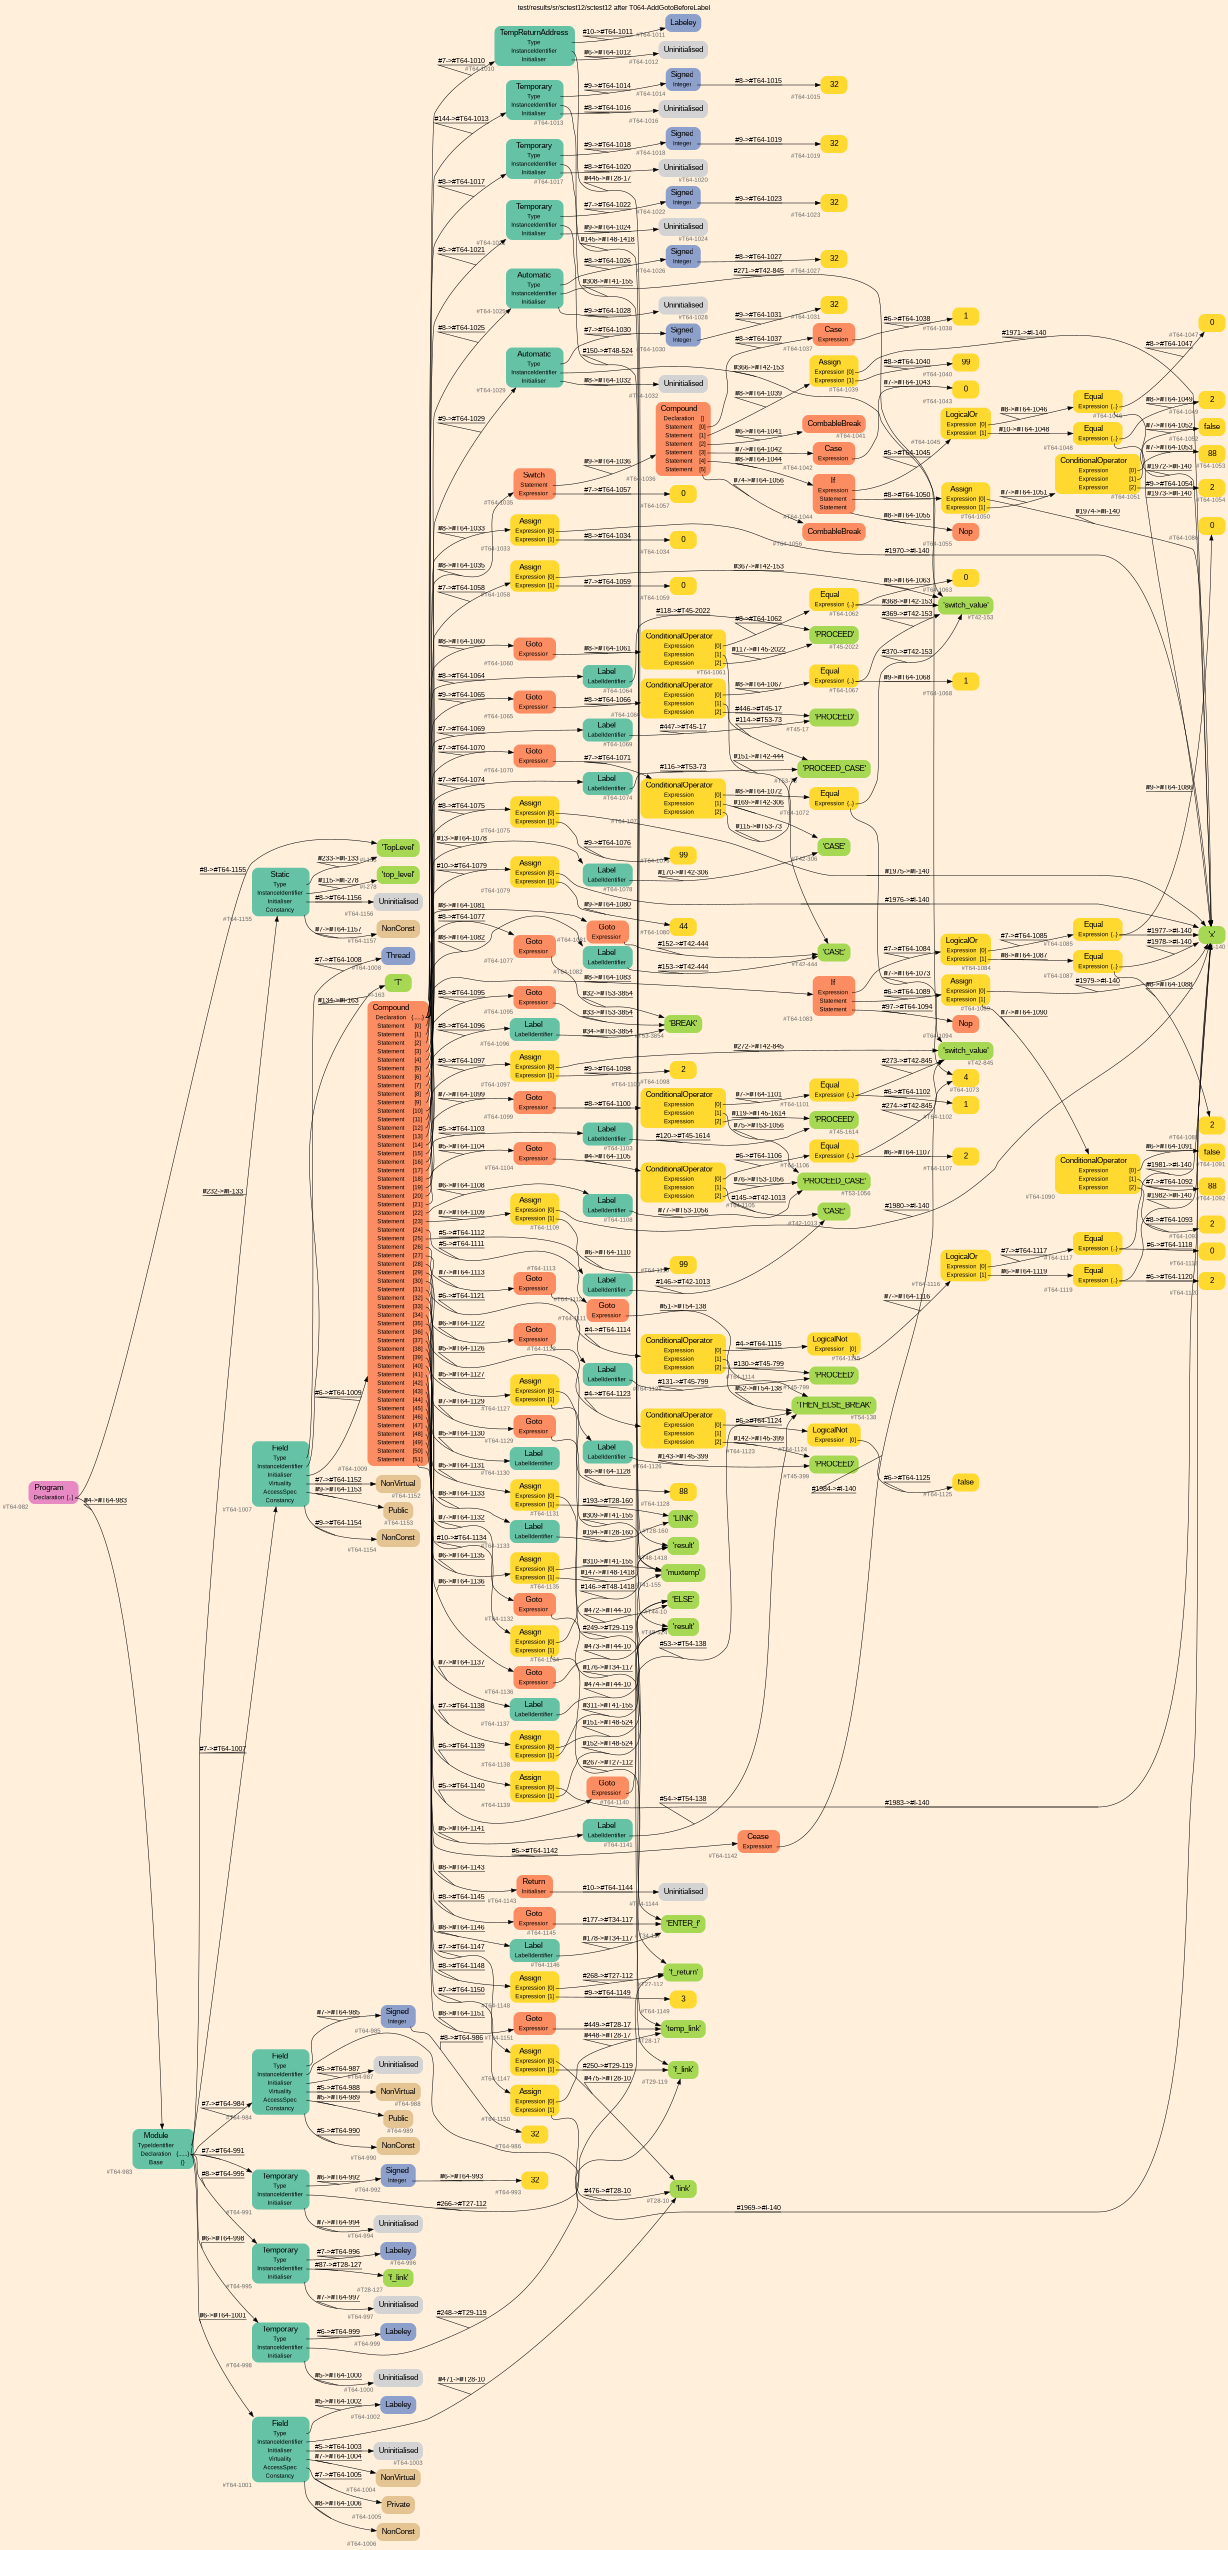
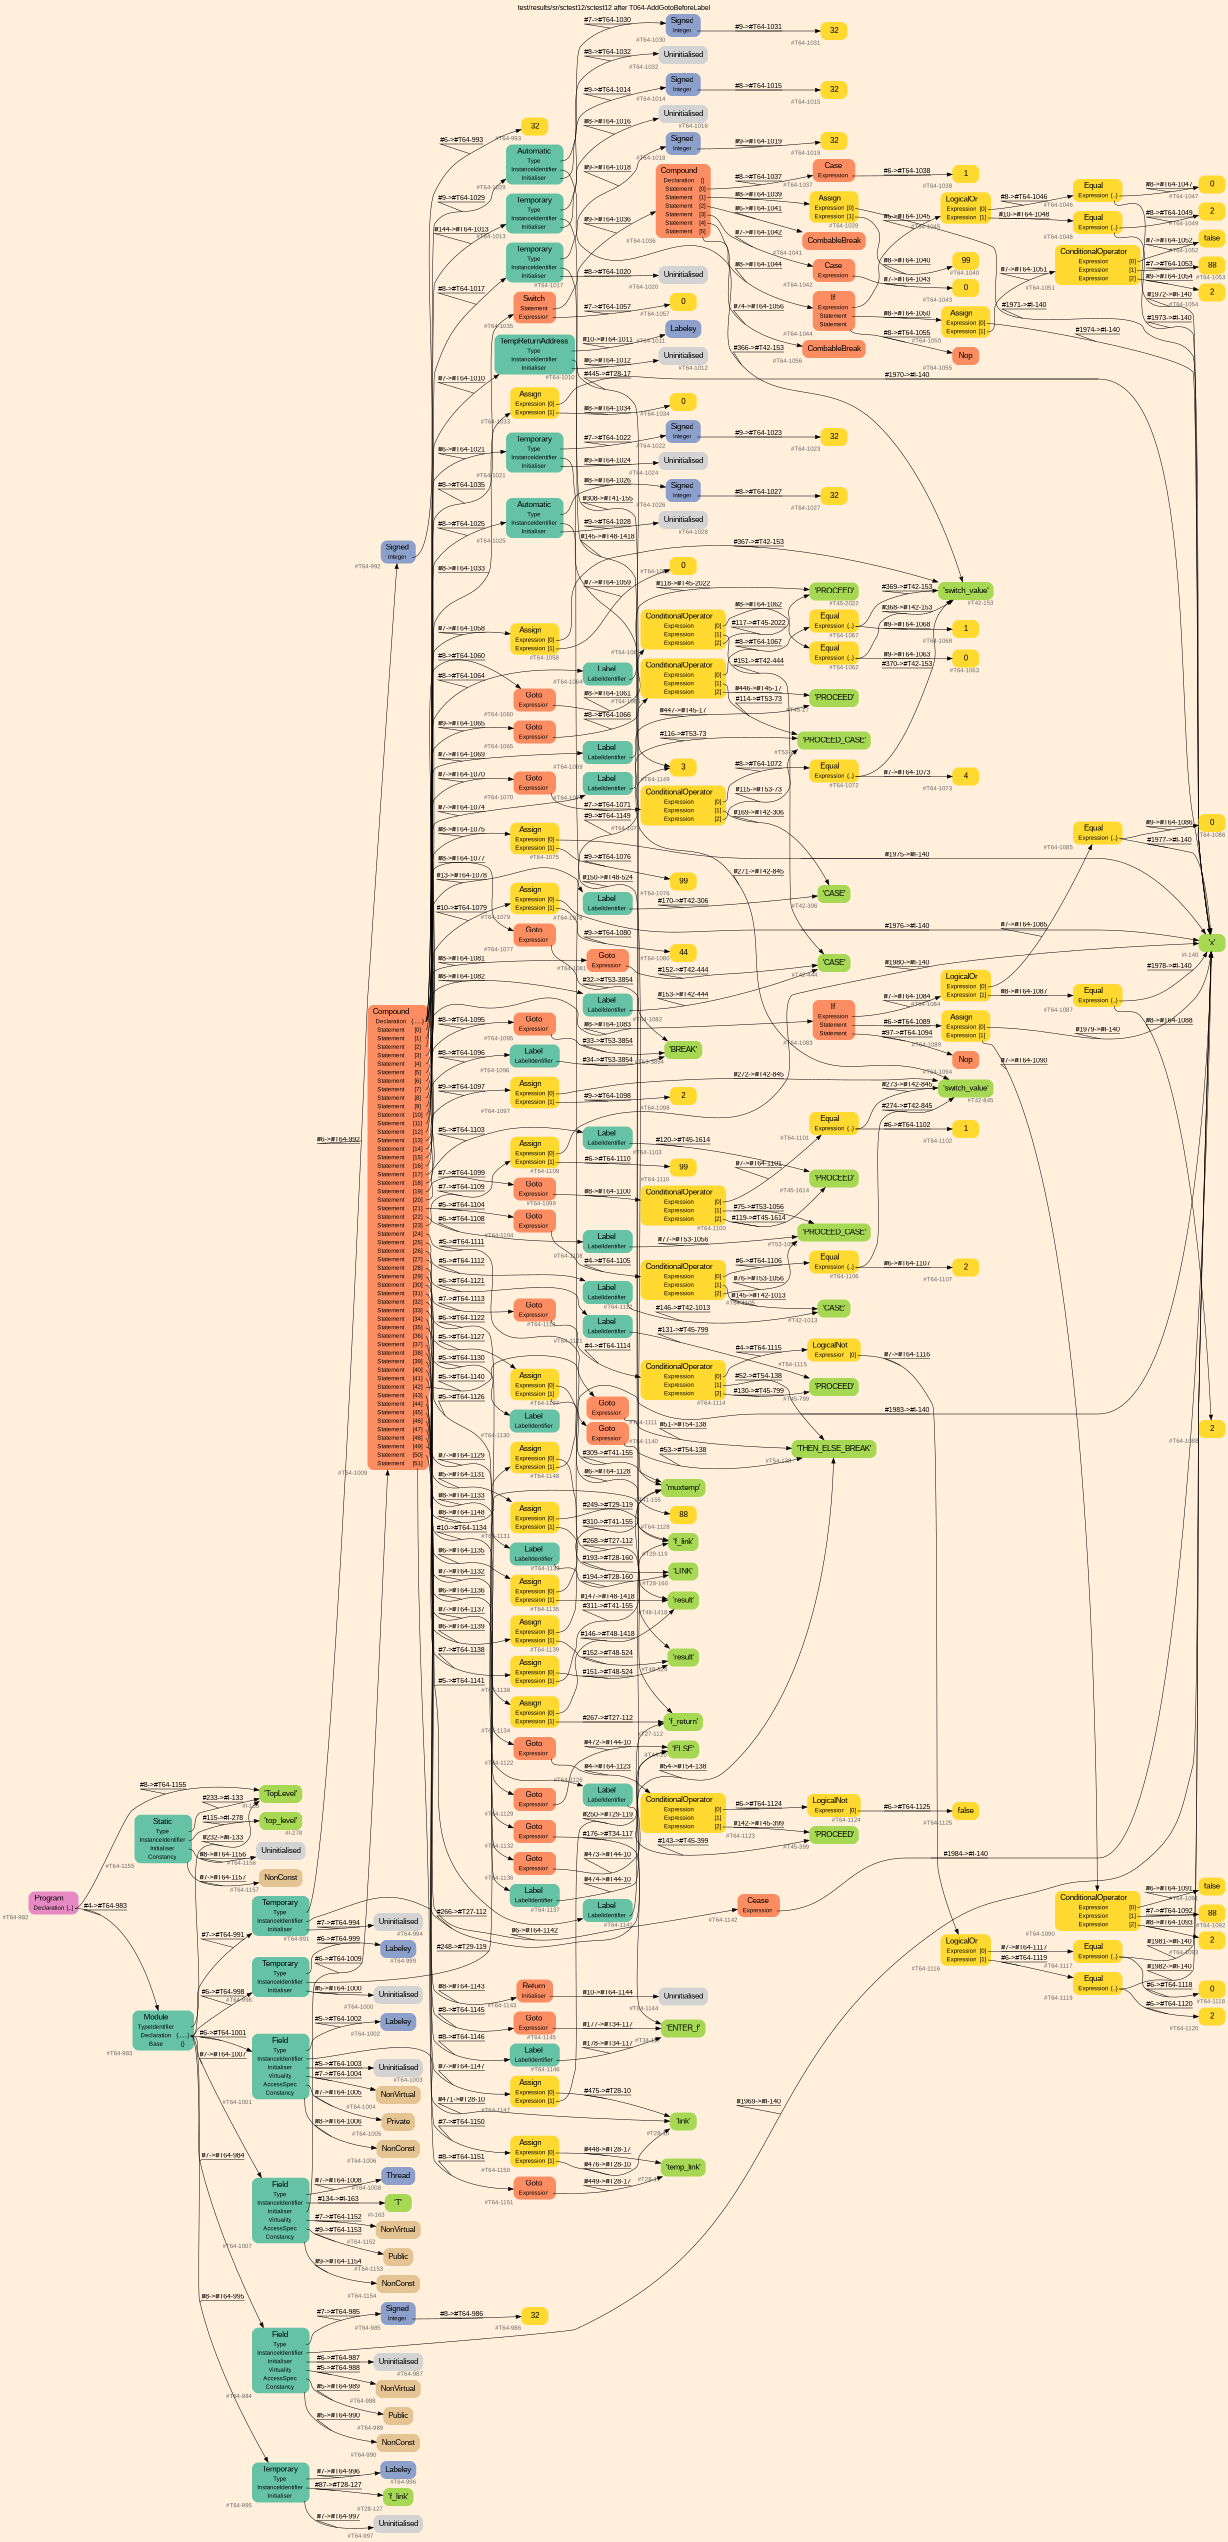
edge "TempReturnAddress" -> "'temp_link'": now "TempReturnAddress" -> "3"
edge "Cease" -> "4": now "Cease" -> "'x'"
edge "Module" -> "Static": now "Module" -> "'TopLevel'"
